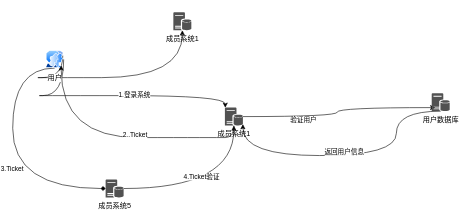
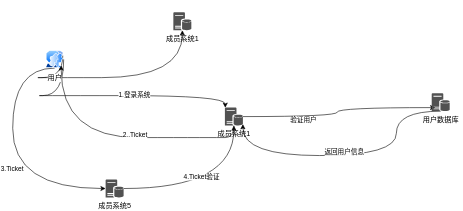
edge "用户" -> "成员系统5": arrowhead diamond -> classic
